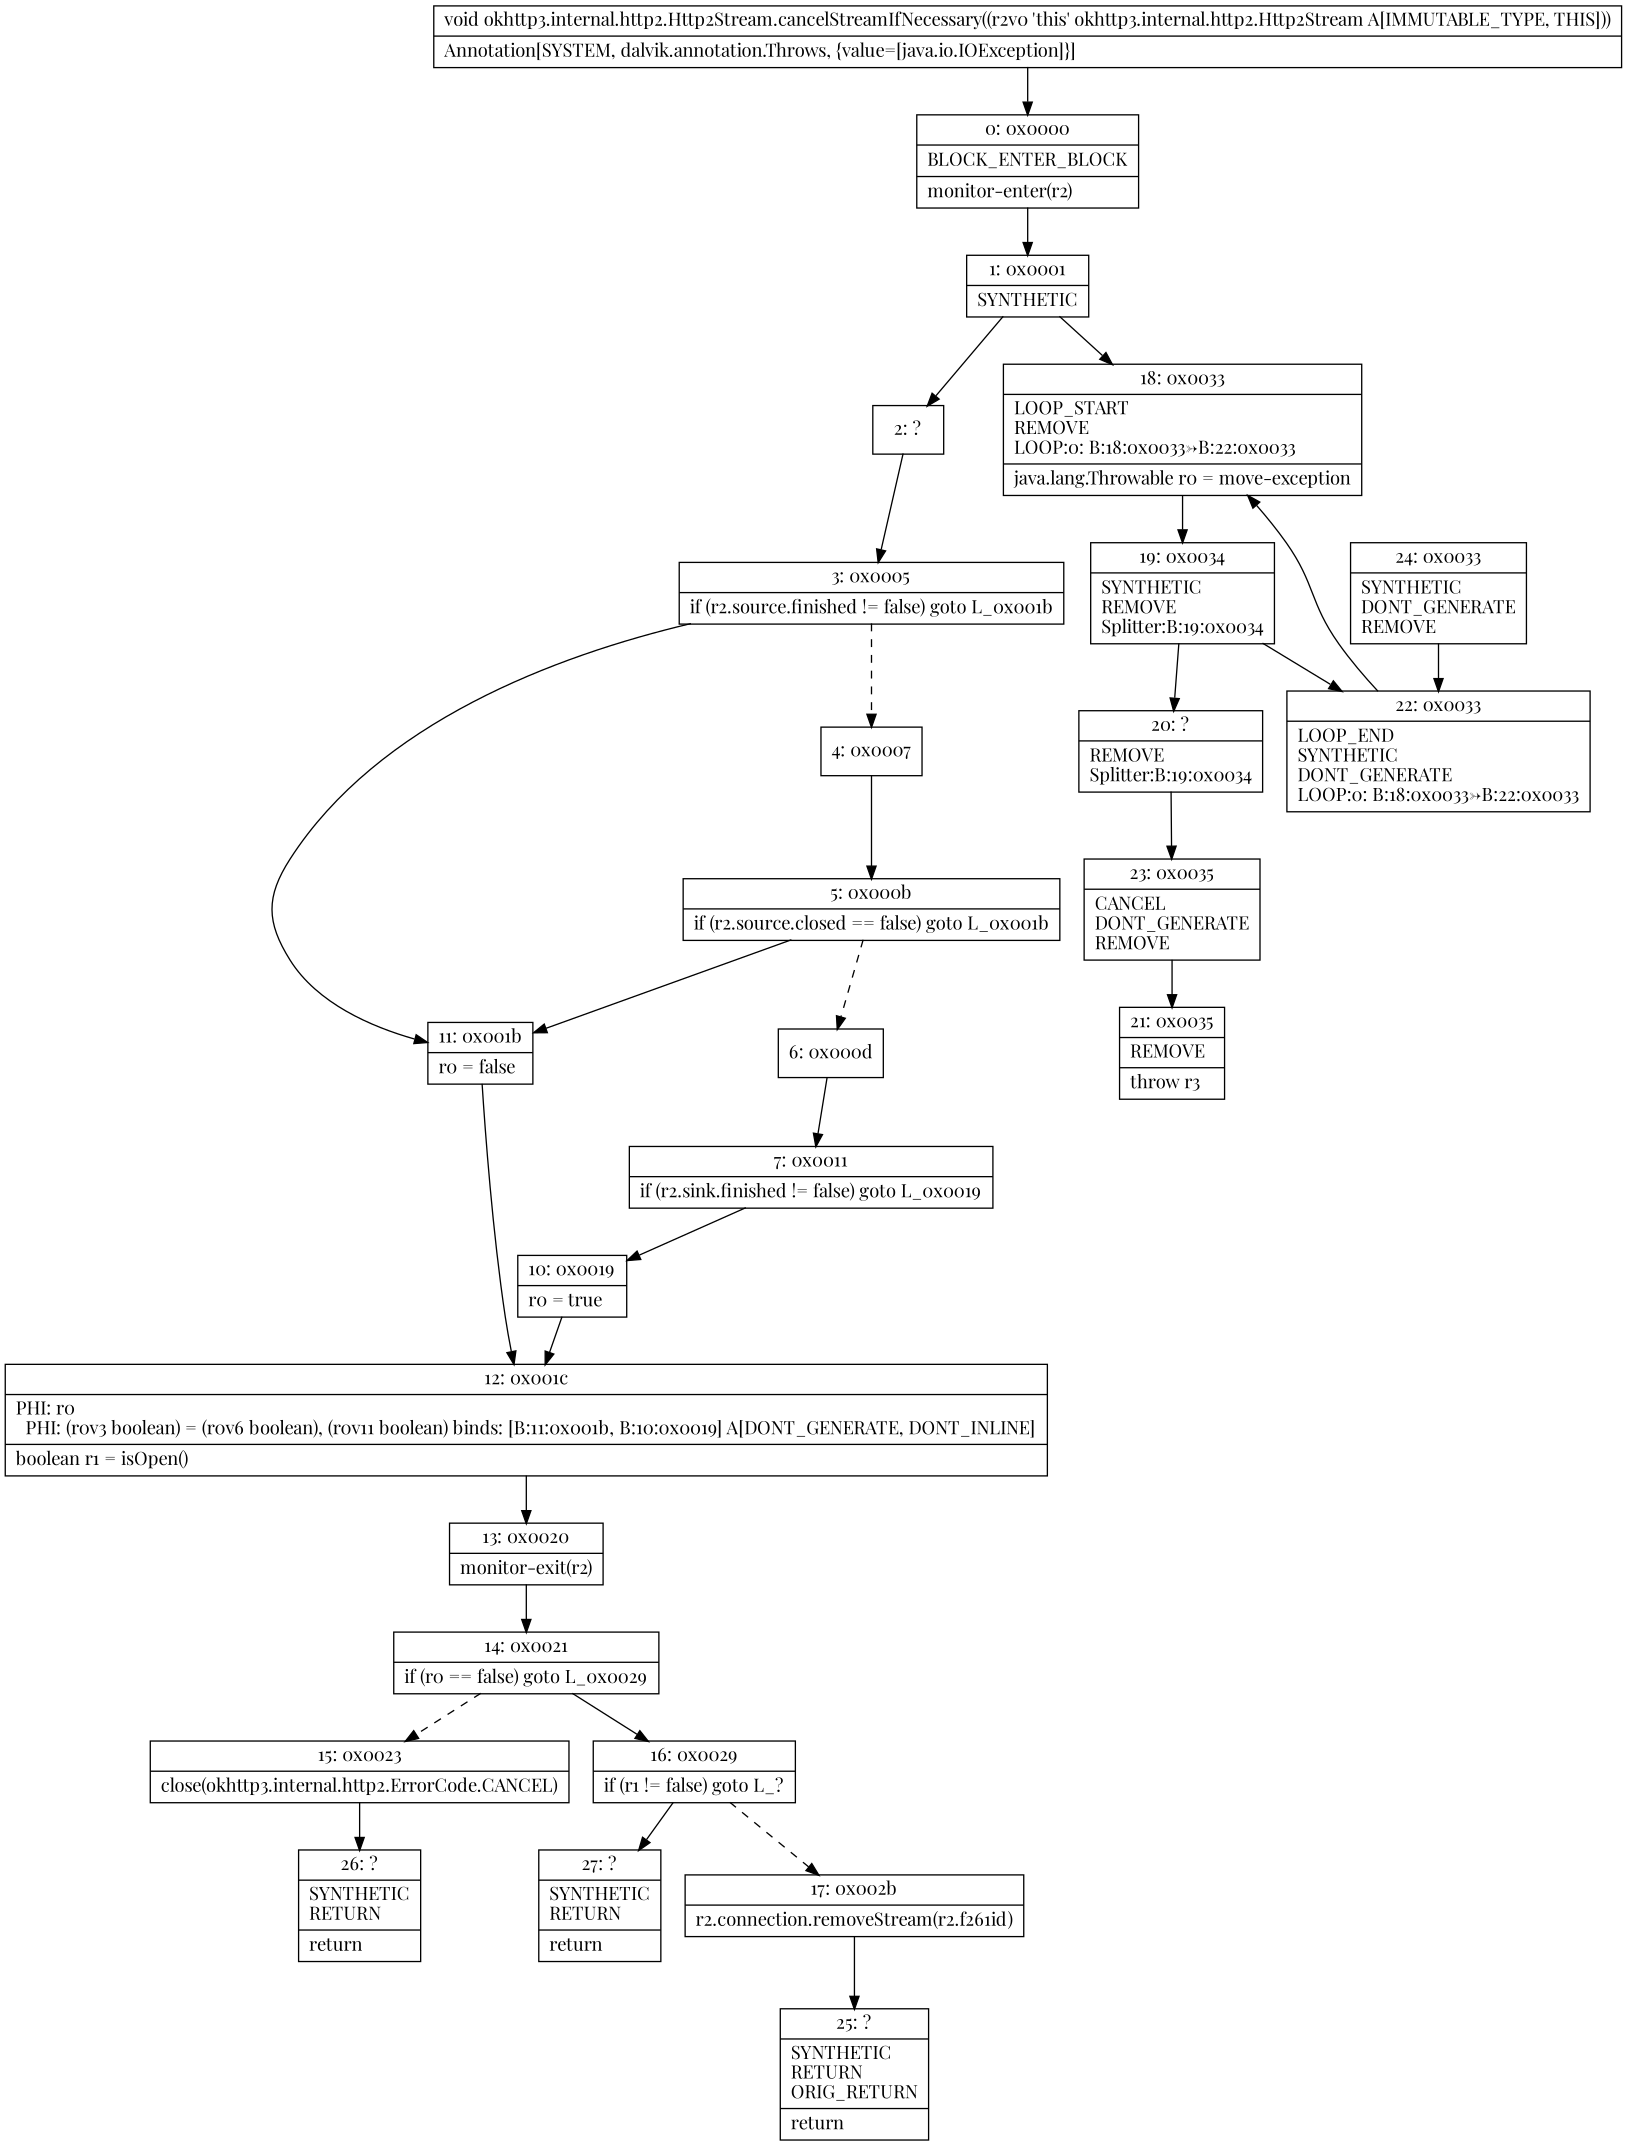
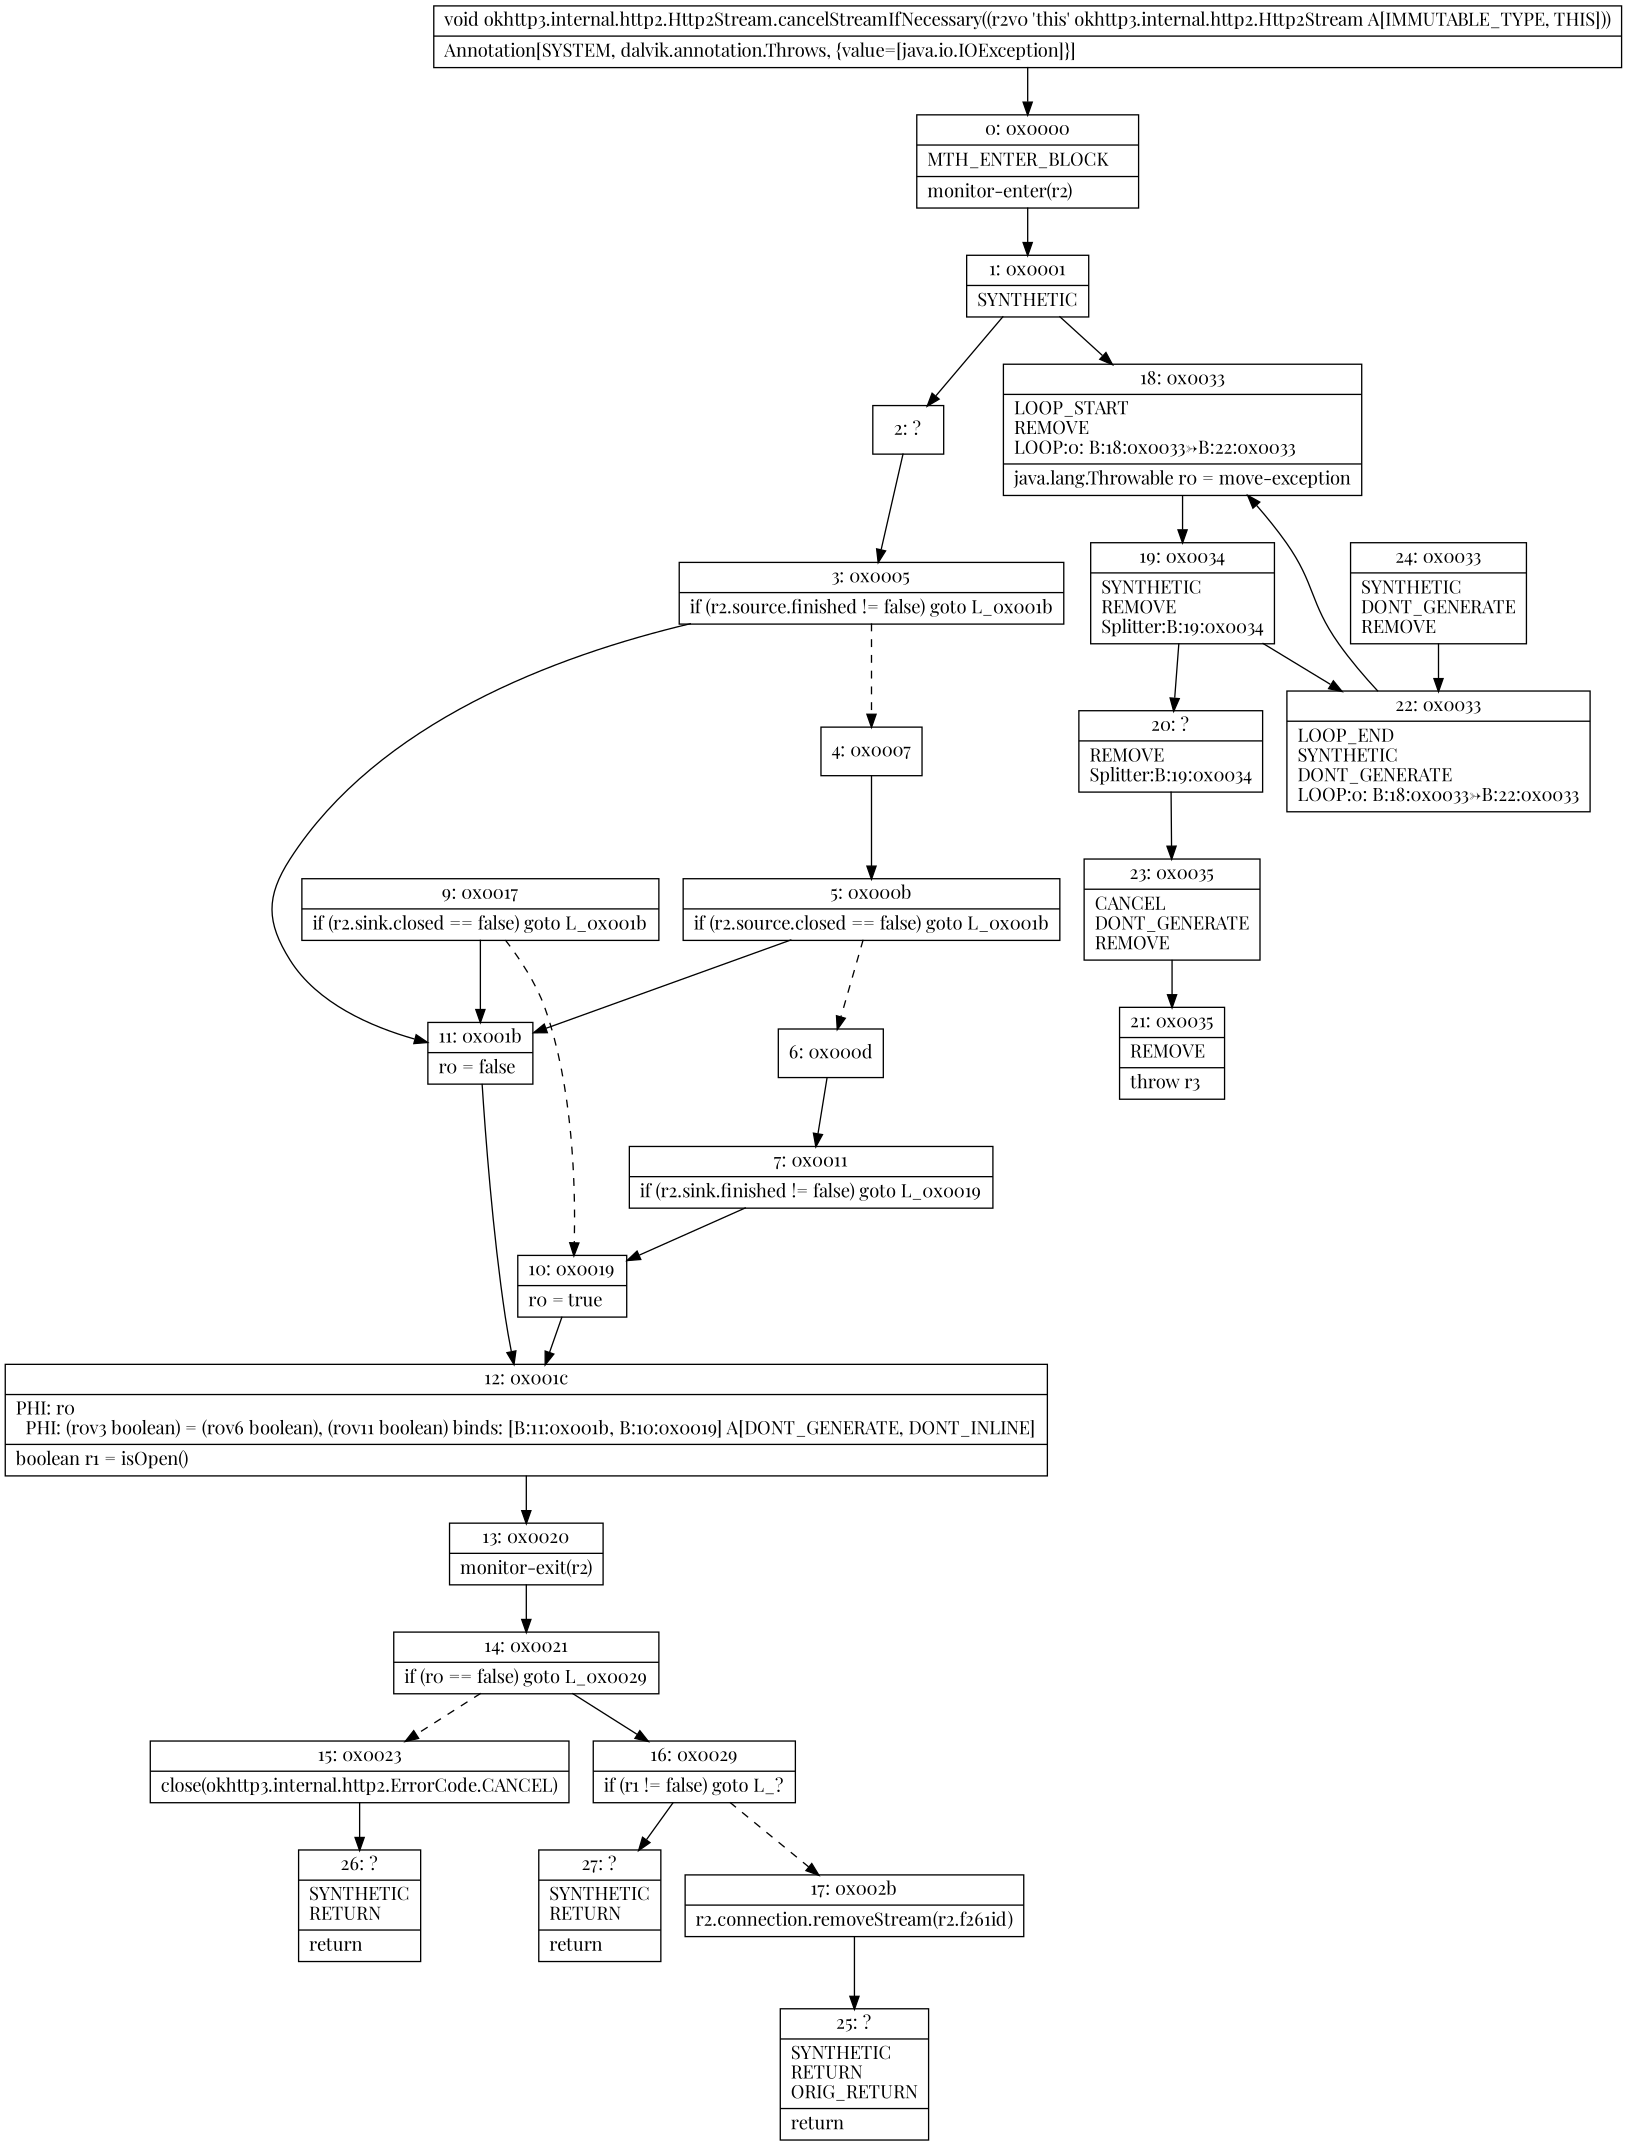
node "0: 0x0000": text "BLOCK_ENTER_BLOCK" -> "MTH_ENTER_BLOCK"
node "9: 0x0017": added
